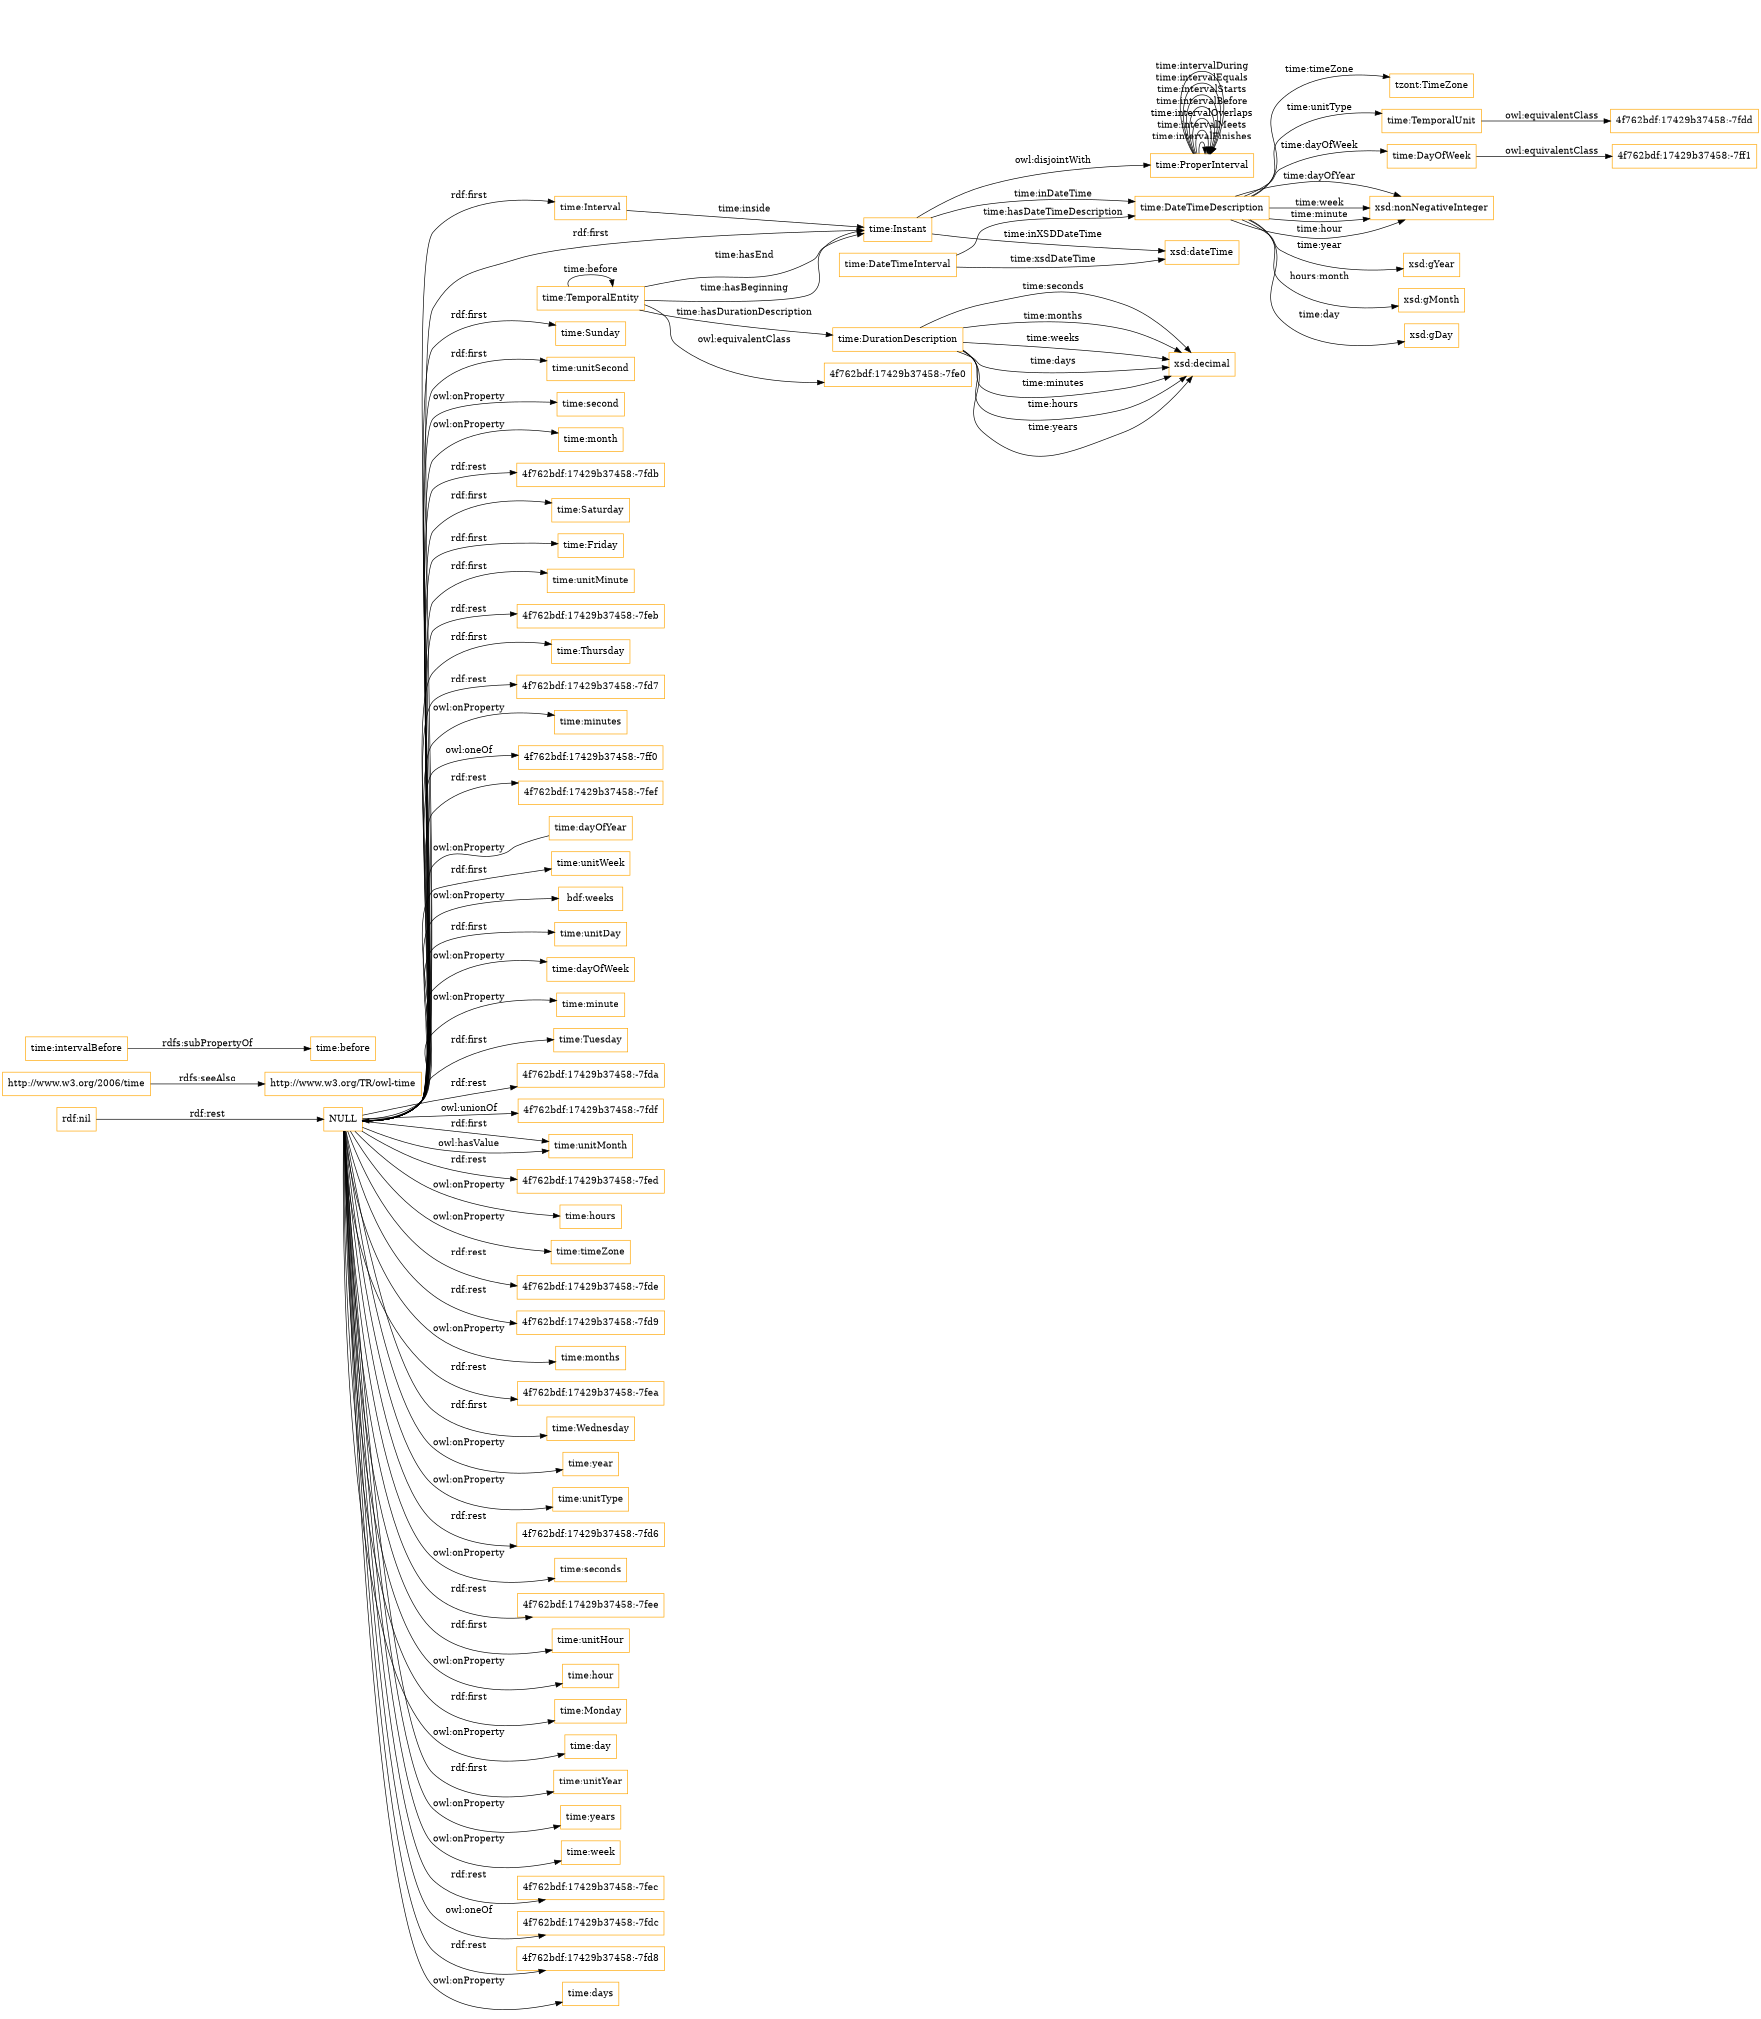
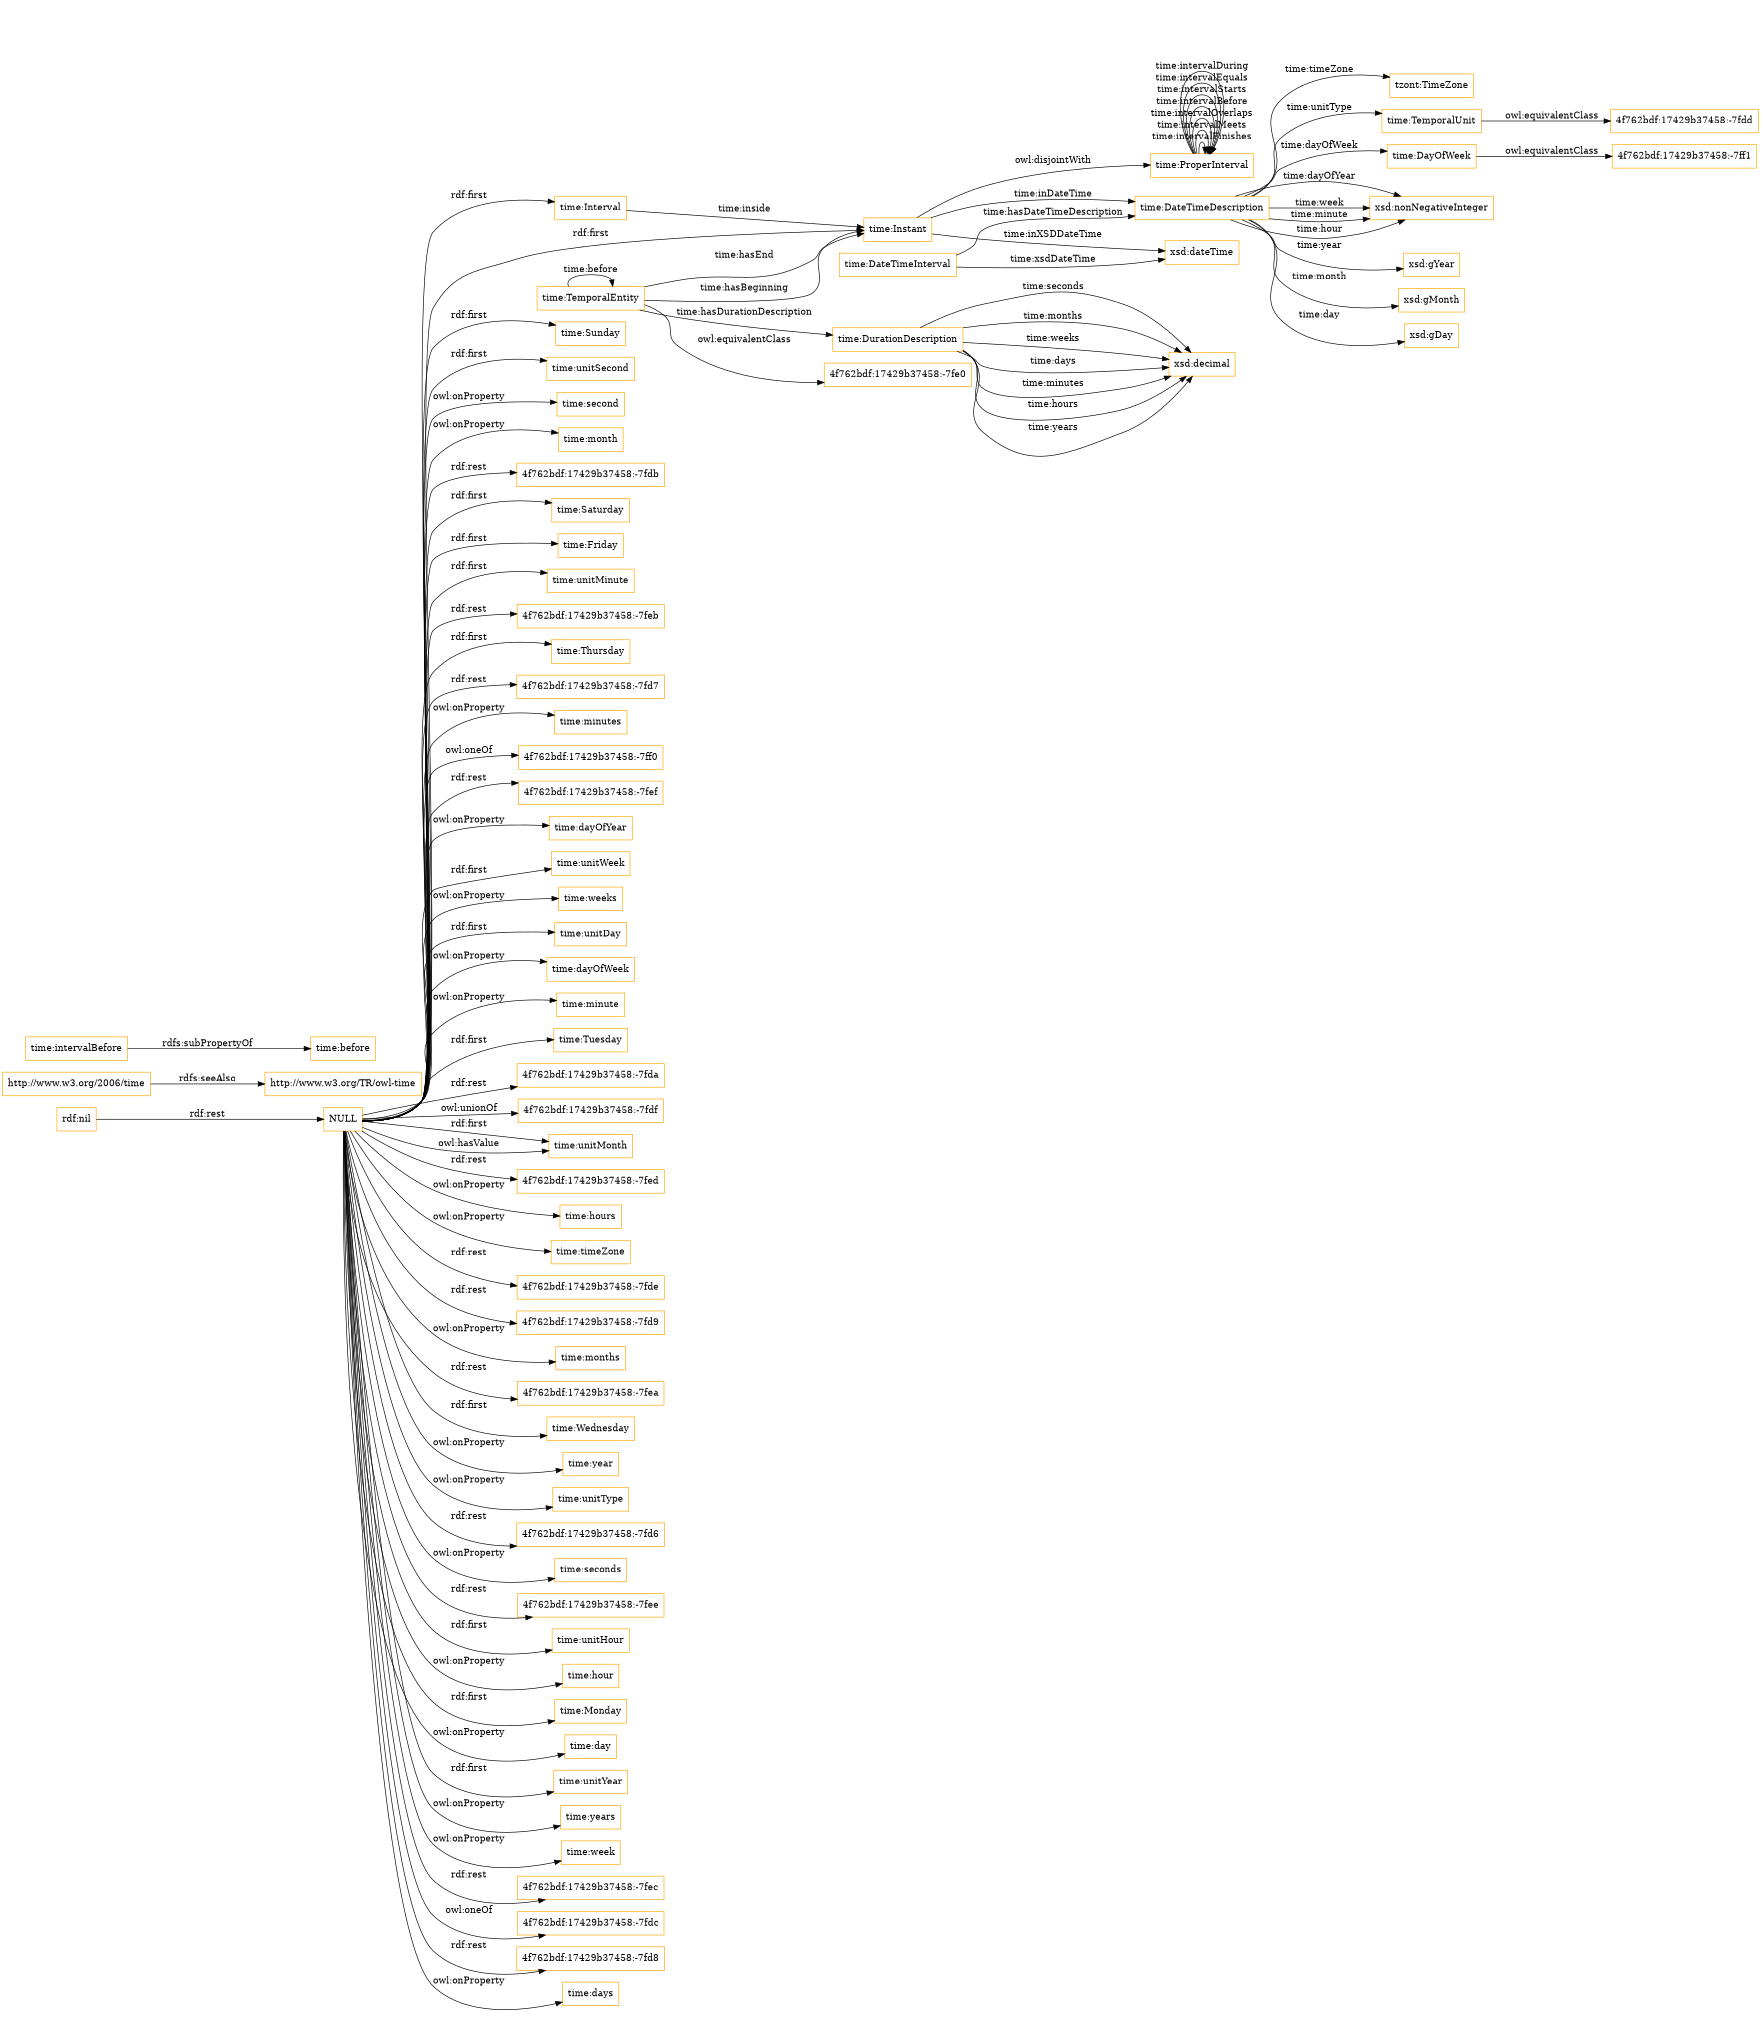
edge "time:DateTimeDescription" -> "xsd:gMonth": label "hours:month" -> "time:month"
edge "time:dayOfYear" -> "NULL": reversed
node "bdf:weeks": label "bdf:weeks" -> "time:weeks"
